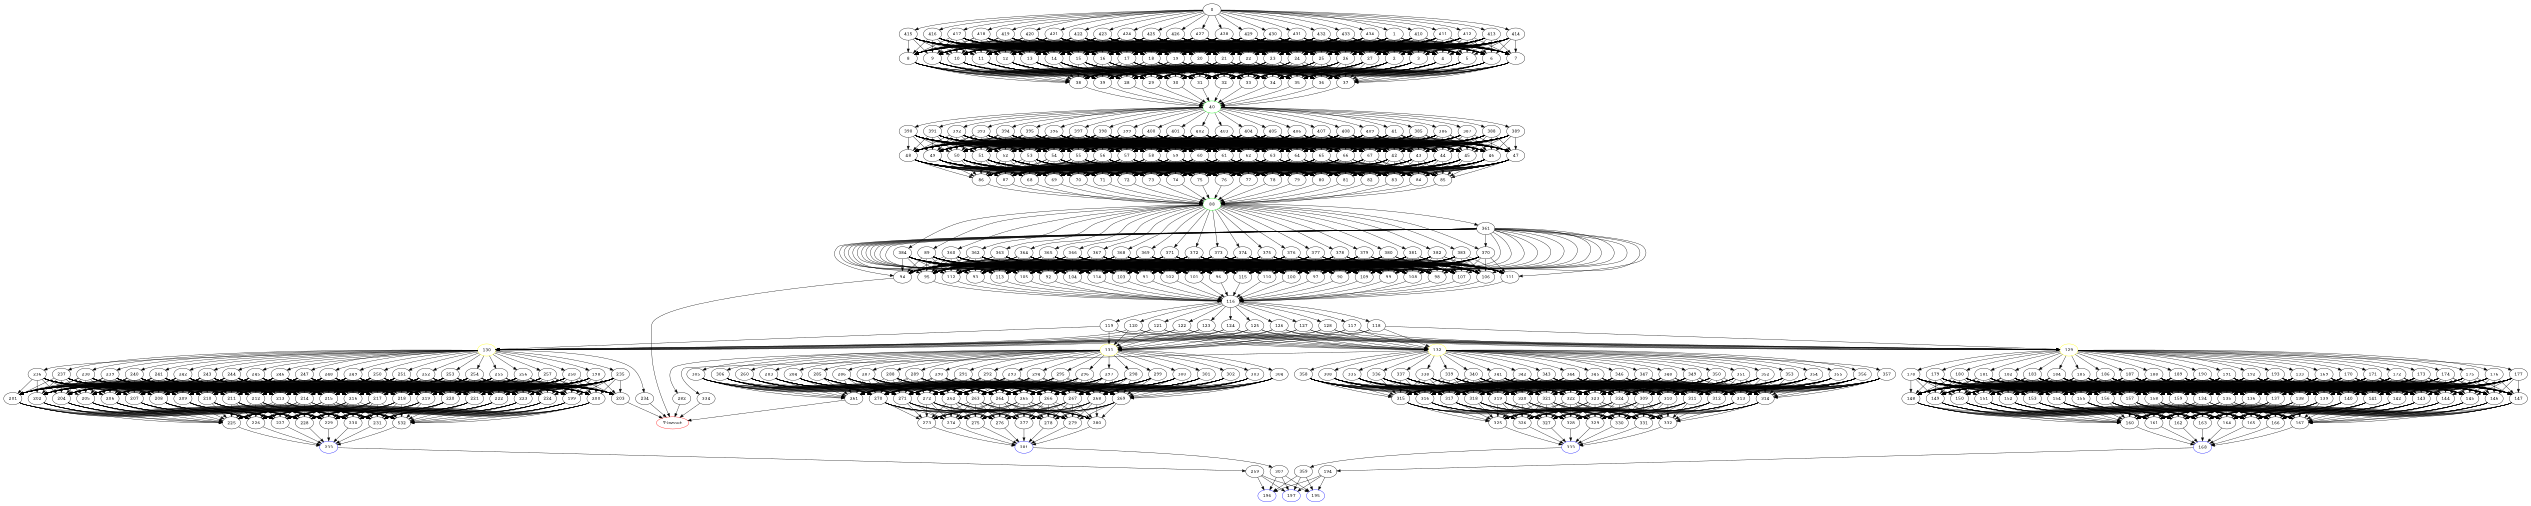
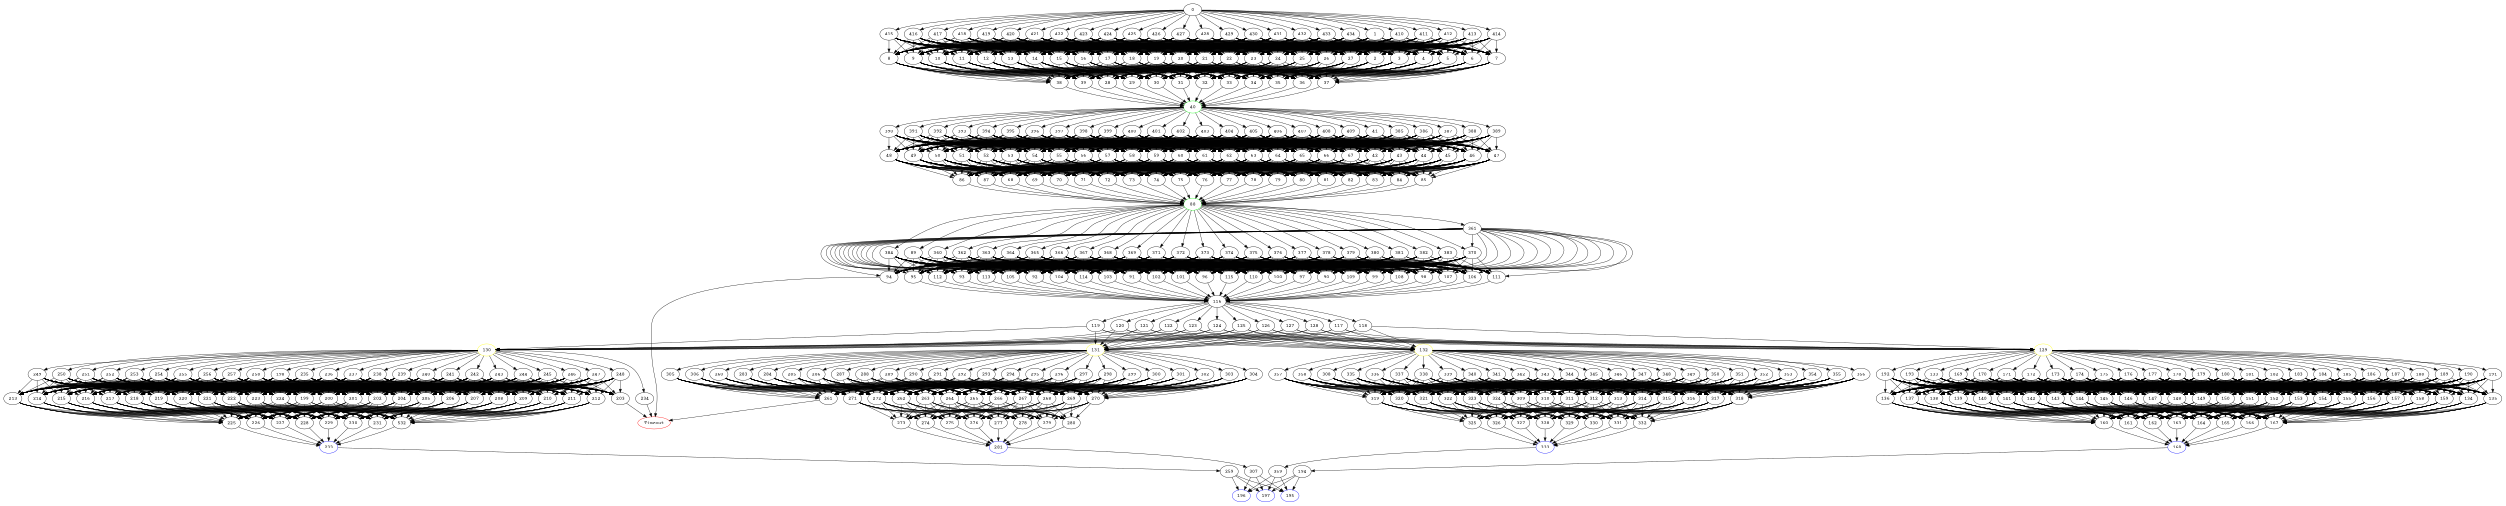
node "282": removed
node "334": removed
